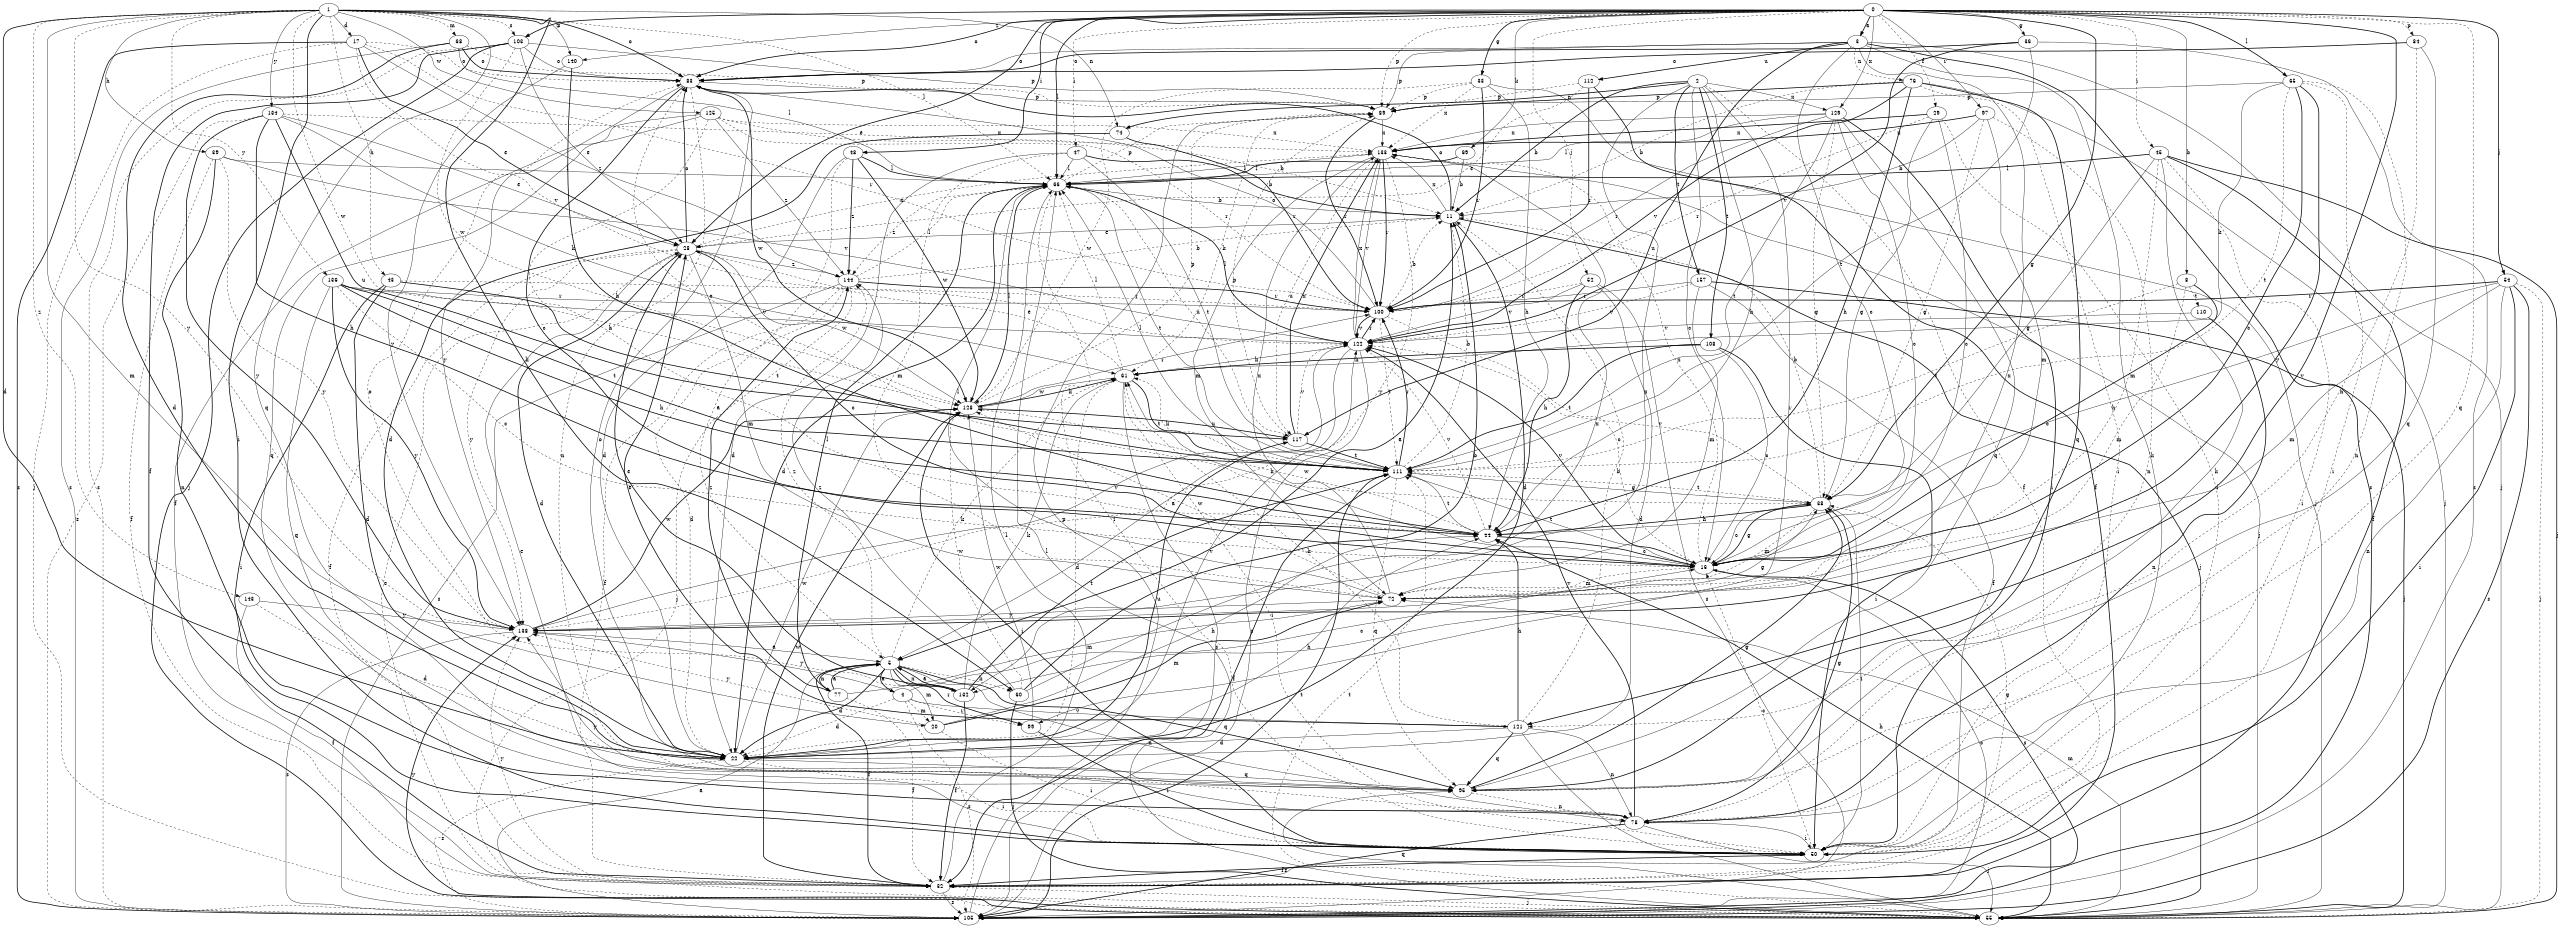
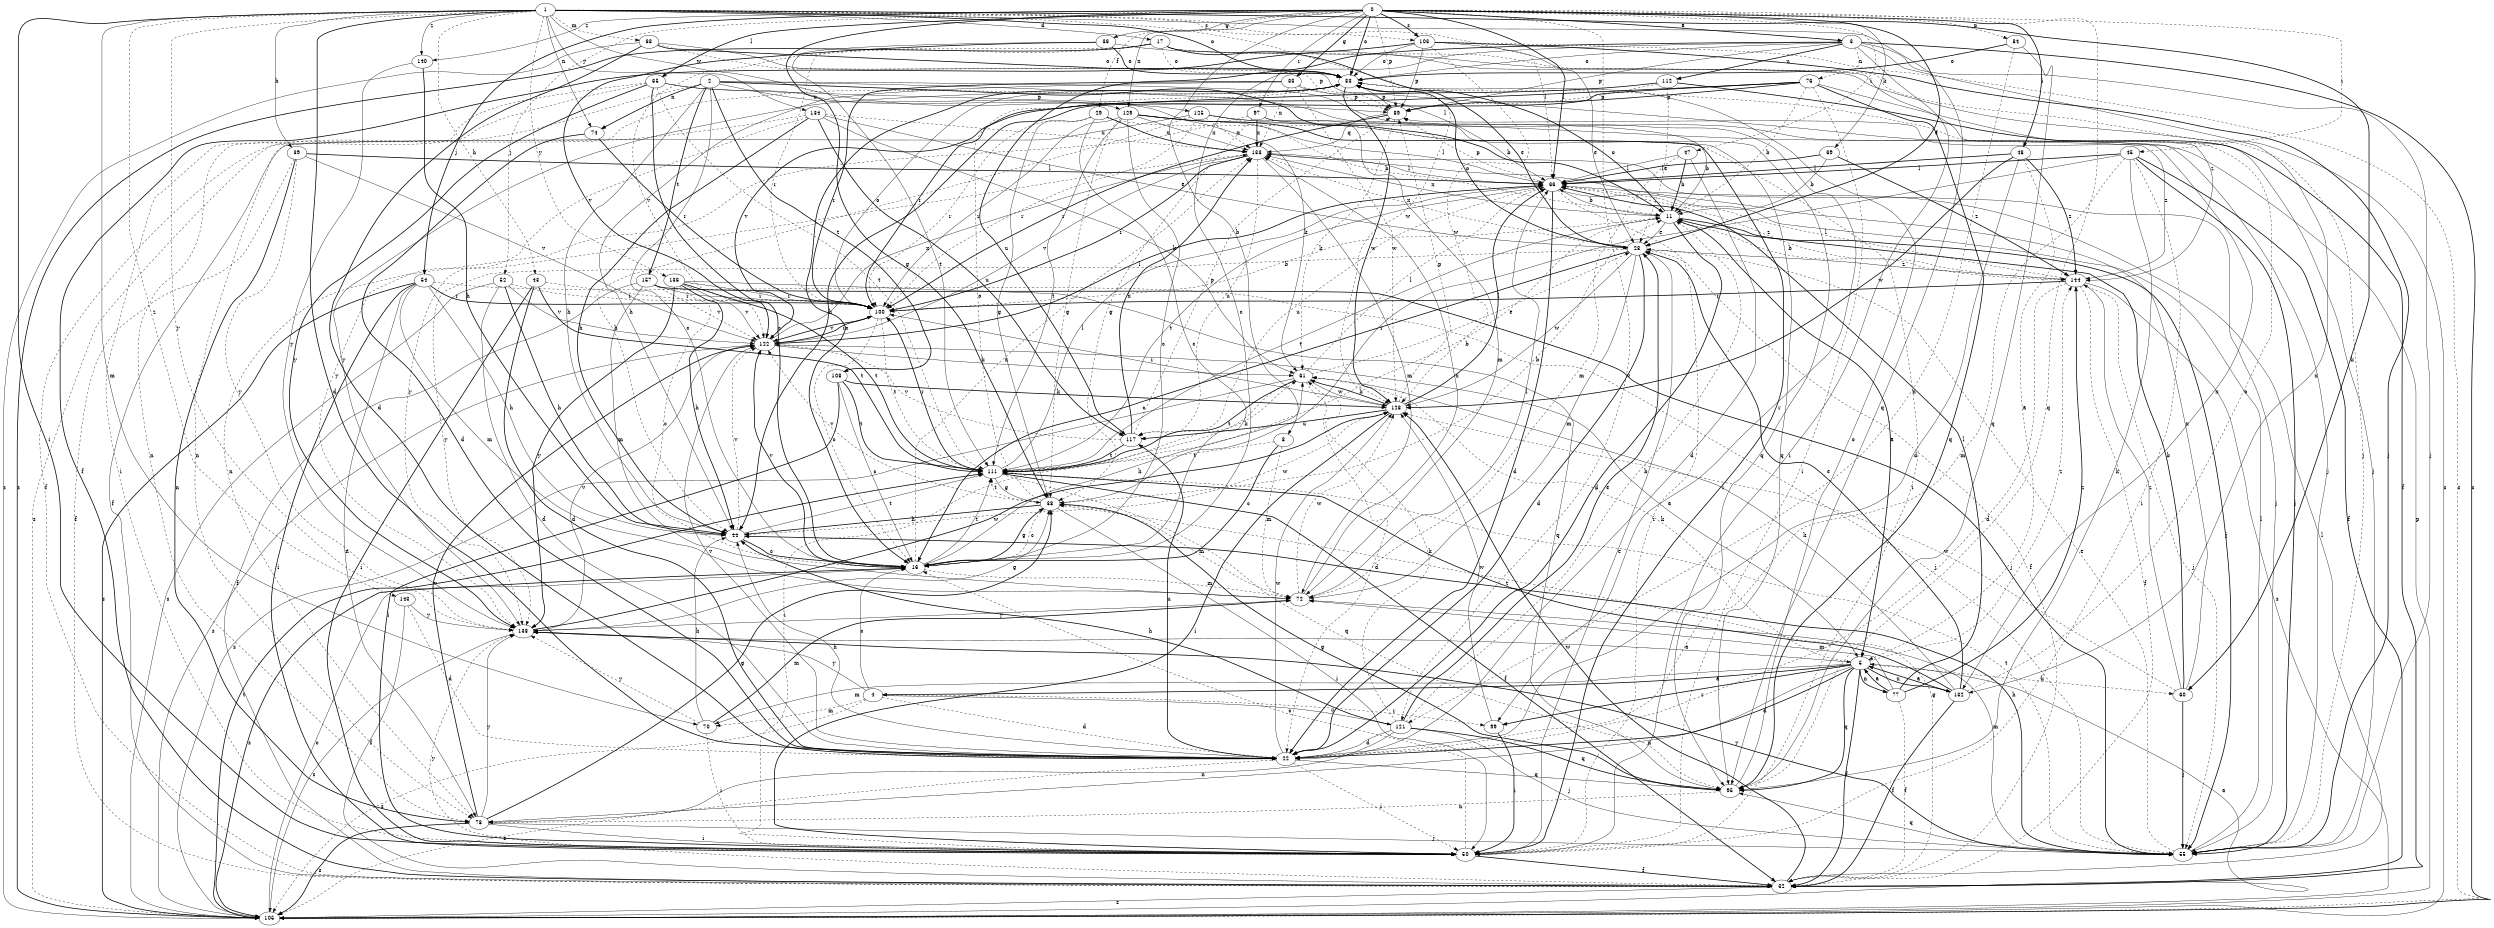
edge "89" -> "133": label "x" -> "q"
edge "39" -> "66": style solid -> bold
edge "69" -> "144": added, label "z"
node "110": removed
edge "45" -> "38": label "g" -> "r"
edge "47" -> "111": now "11" -> "111"
edge "108" -> "61": now "108" -> "128"
edge "134" -> "138": style bold -> dashed
edge "0" -> "121": style bold -> dashed
edge "3" -> "50": label "k" -> "i"
edge "38" -> "16": style solid -> dashed
edge "45" -> "72": now "45" -> "22"
node "20": label "20" -> "70"
edge "32" -> "55": removed, label "j"
